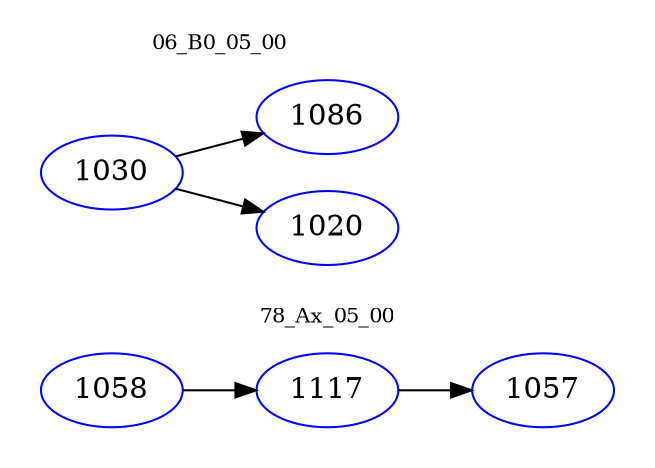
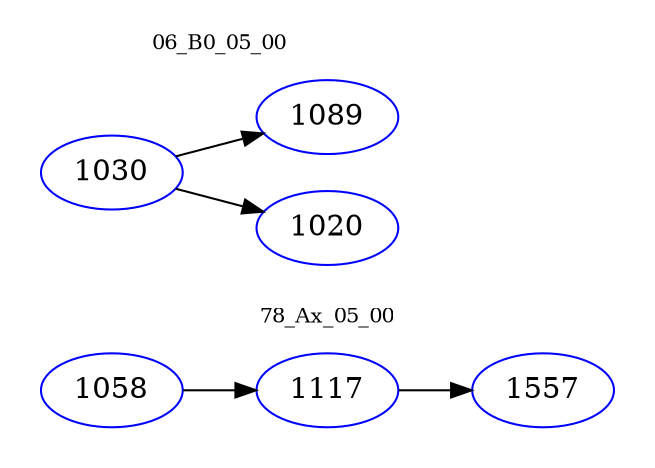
node "1086": label "1086" -> "1089"
node "1057": label "1057" -> "1557"
